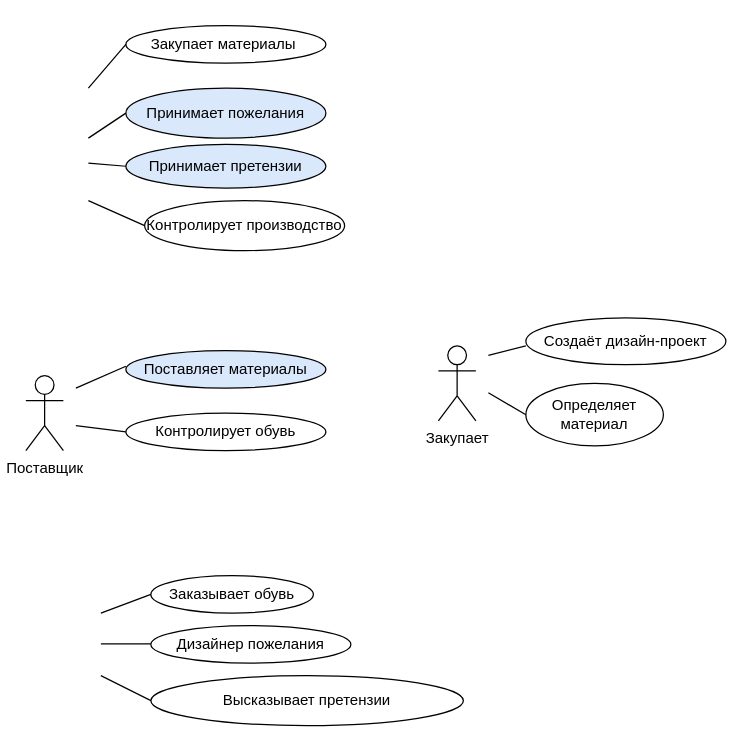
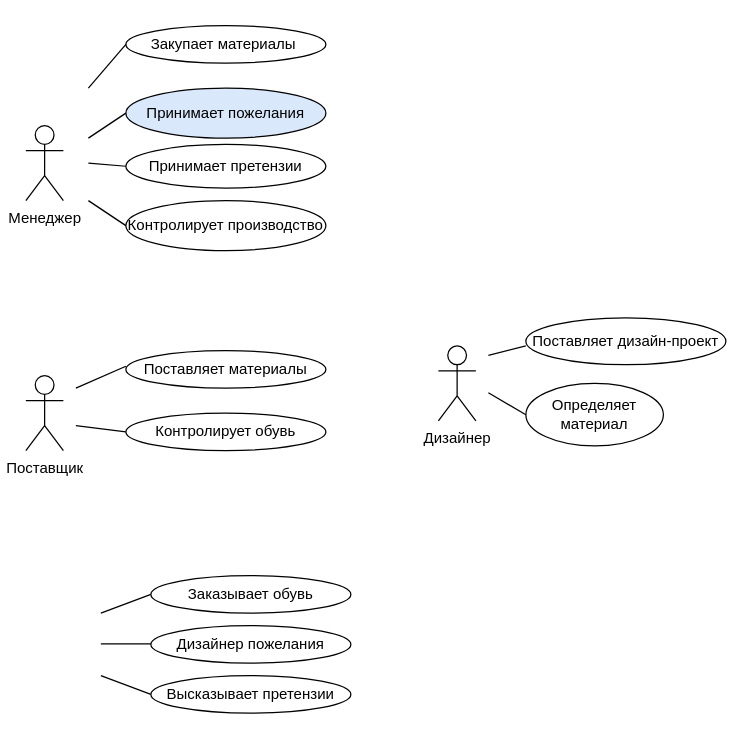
node "Менеджер": added
node "Принимает претензии": fillcolor #dae8fc -> #ffffff
node "Контролирует производство": moved (244, 226) -> (226, 226)
node "Создаёт дизайн-проект": label "Создаёт дизайн-проект" -> "Поставляет дизайн-проект"
node "Поставляет материалы": fillcolor #dae8fc -> #ffffff
node "Закупает": label "Закупает" -> "Дизайнер"
node "Заказывает обувь": size 163x38 -> 200x38
node "Высказывает претензии": size 313x50 -> 200x38
